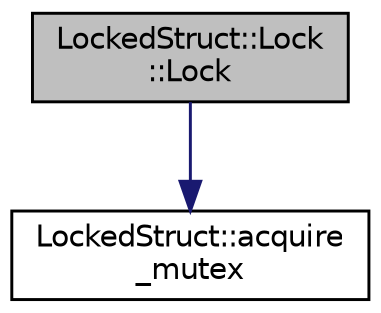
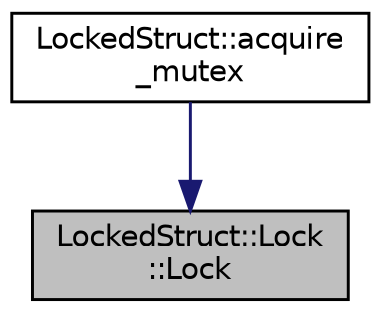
edge "LockedStruct::Lock ::Lock" -> "LockedStruct::acquire _mutex": reversed
